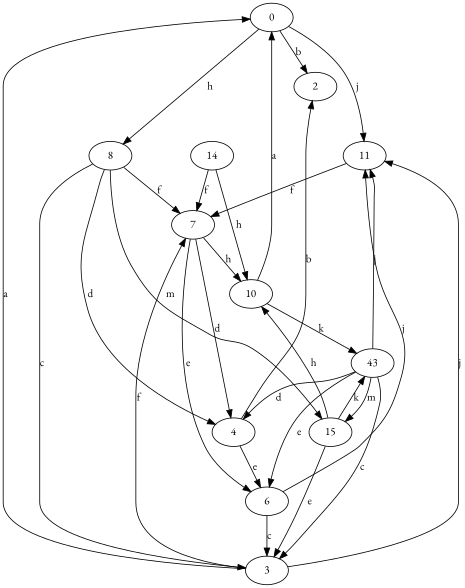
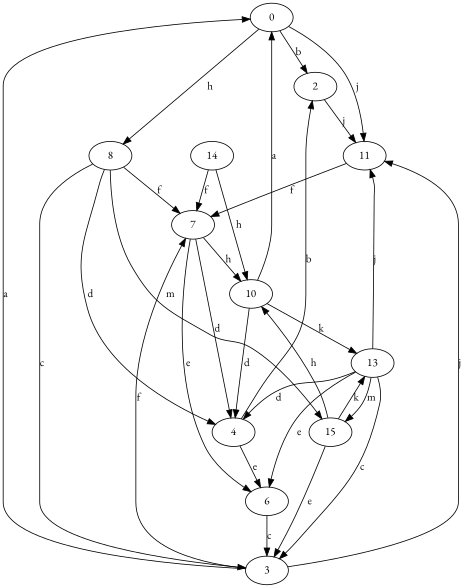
edge "10" -> "4": added, label "d"
edge "6" -> "11": now "2" -> "11"
node "43": label "43" -> "13"
